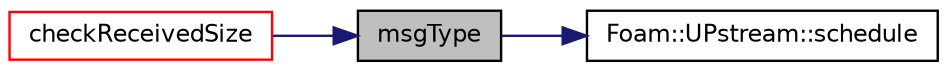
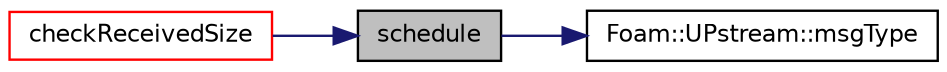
node "msgType": label "msgType" -> "schedule"
node "Foam::UPstream::schedule": label "Foam::UPstream::schedule" -> "Foam::UPstream::msgType"
